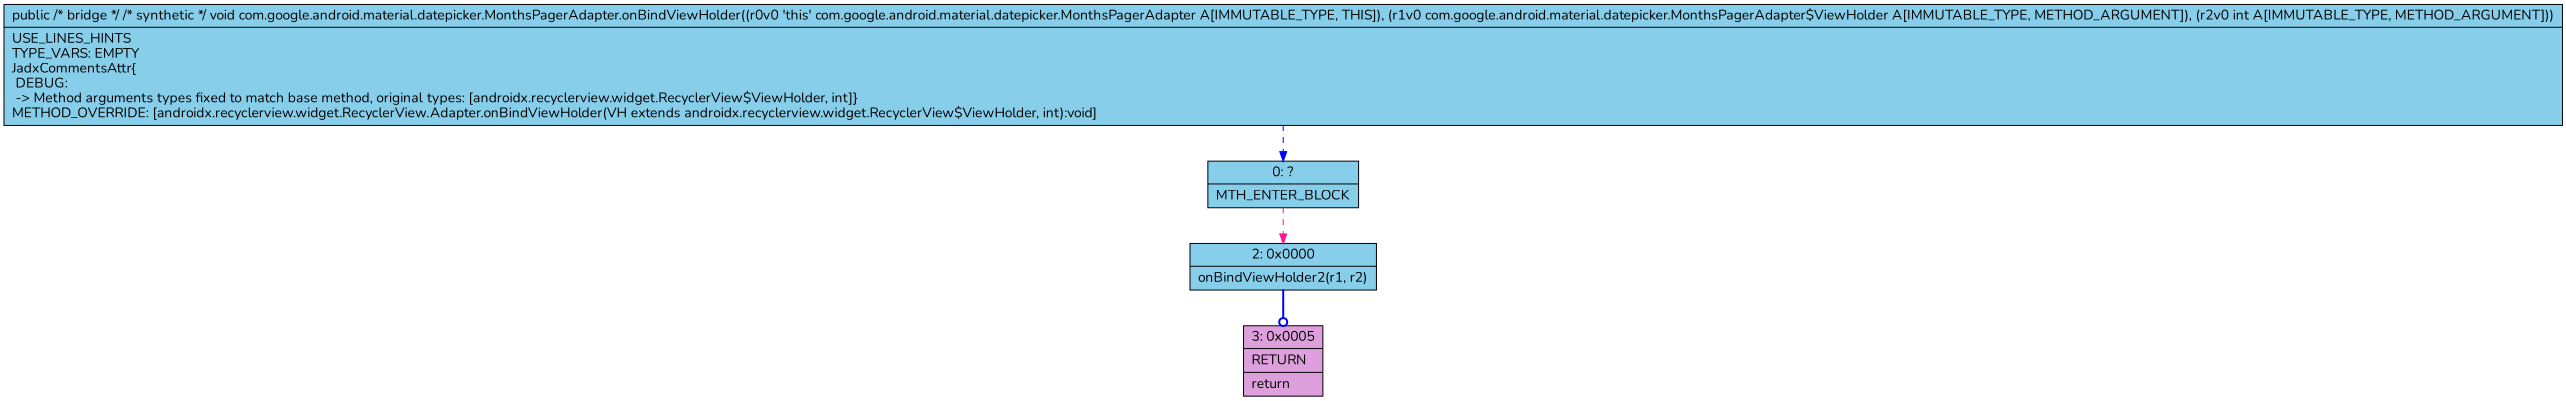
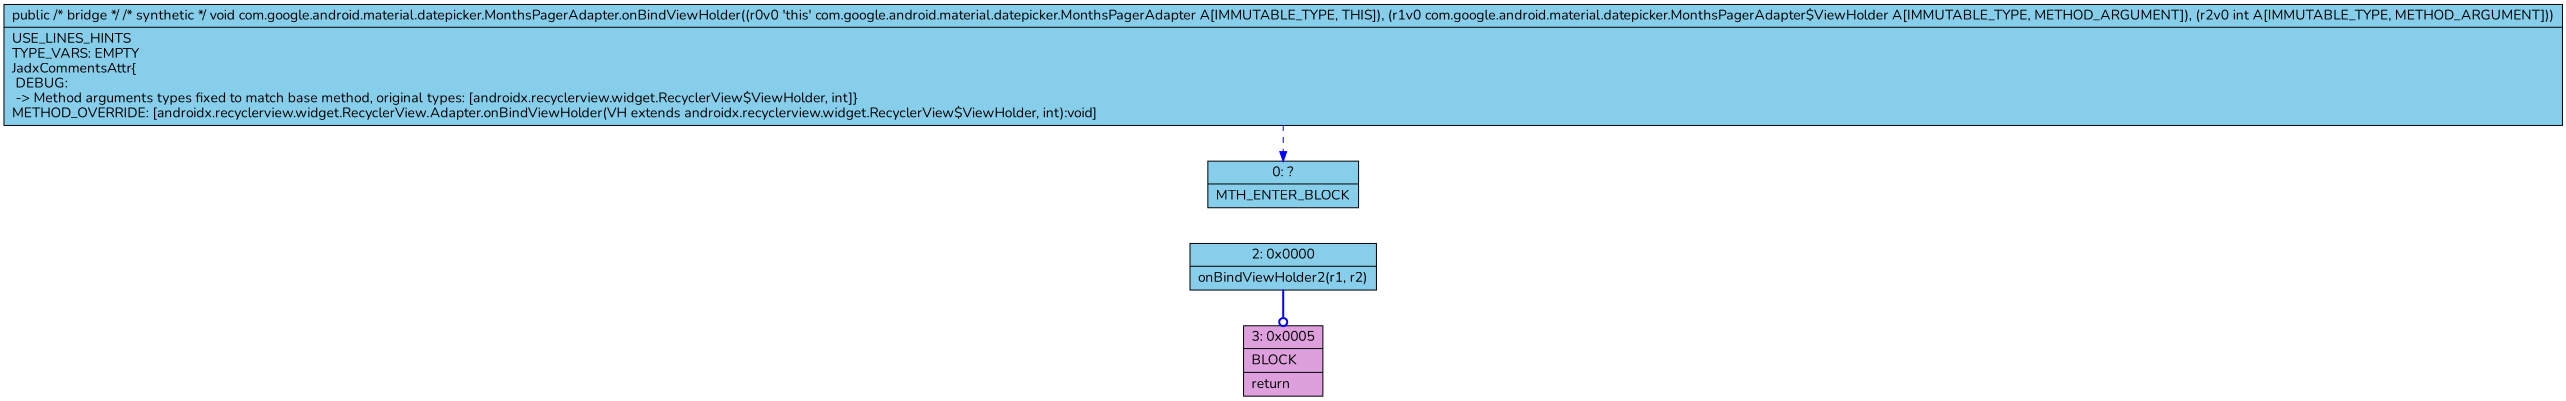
edge "0: ?" -> "2: 0x0000": removed
node "3: 0x0005": text "RETURN" -> "BLOCK"
